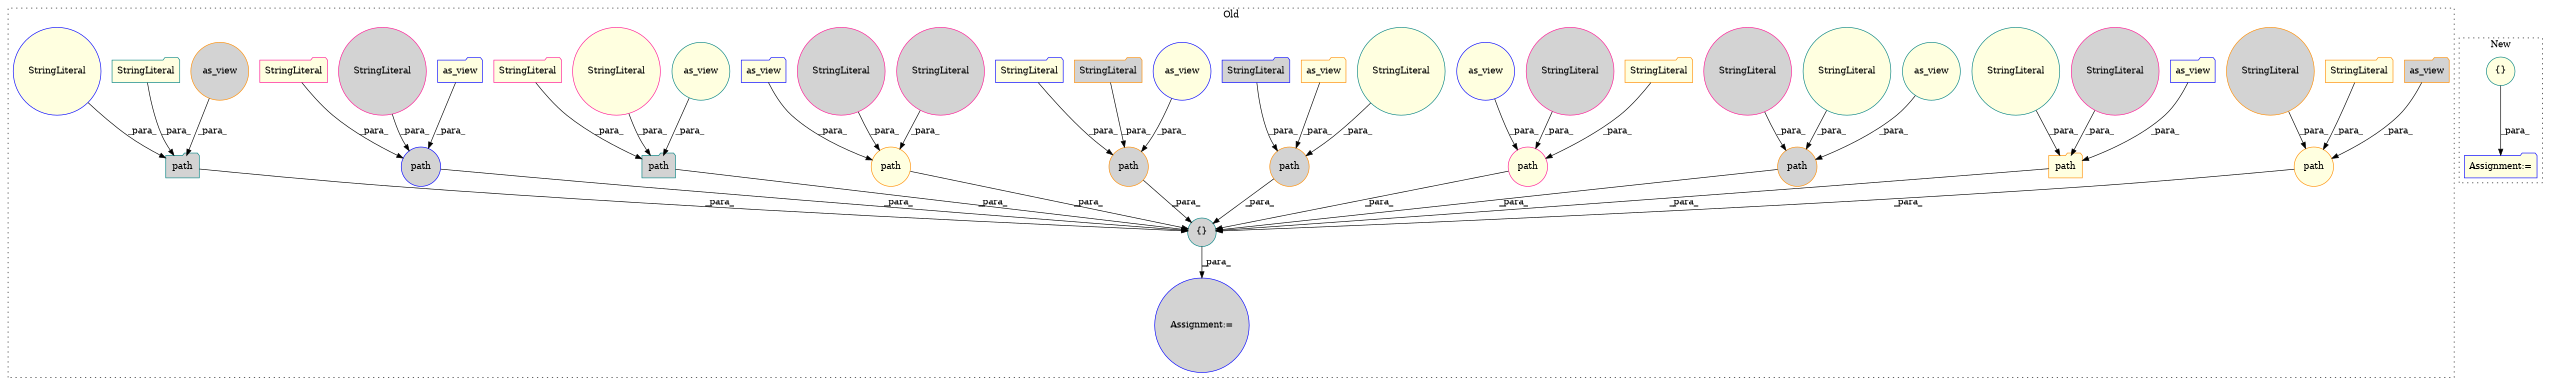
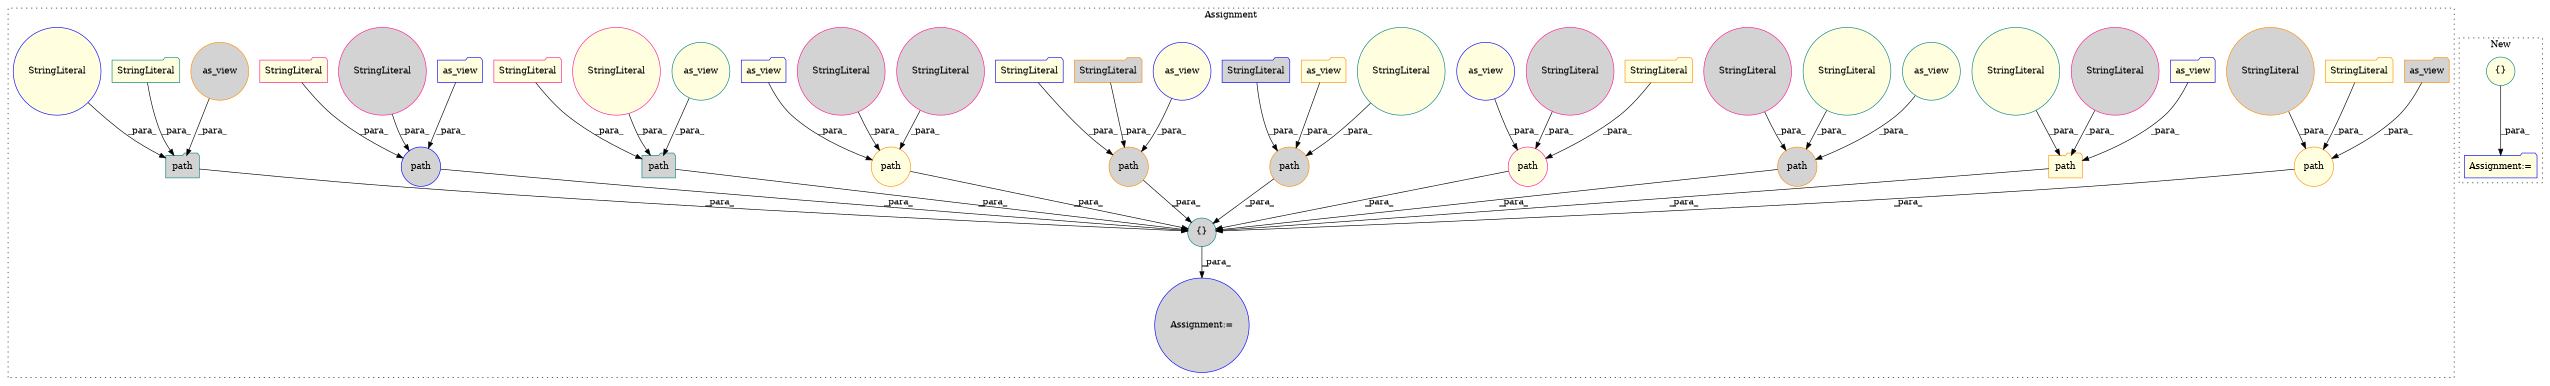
cluster "Old": label "Old" -> "Assignment"
